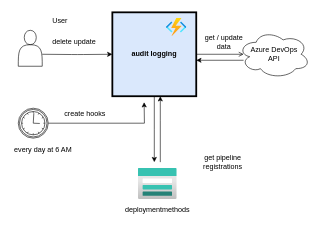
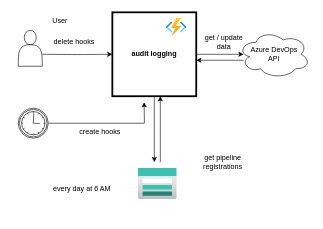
node "delete update": label "delete update" -> "delete hooks"
node "audit logging": fillcolor #dae8fc -> #ffffff
edge "audit logging" -> "Azure DevOps API": arrowhead open -> classic
node "create hooks": moved (85, 114) -> (100, 132)
node "every day at 6 AM": moved (43, 150) -> (82, 189)
node "deploymentmethods": removed
